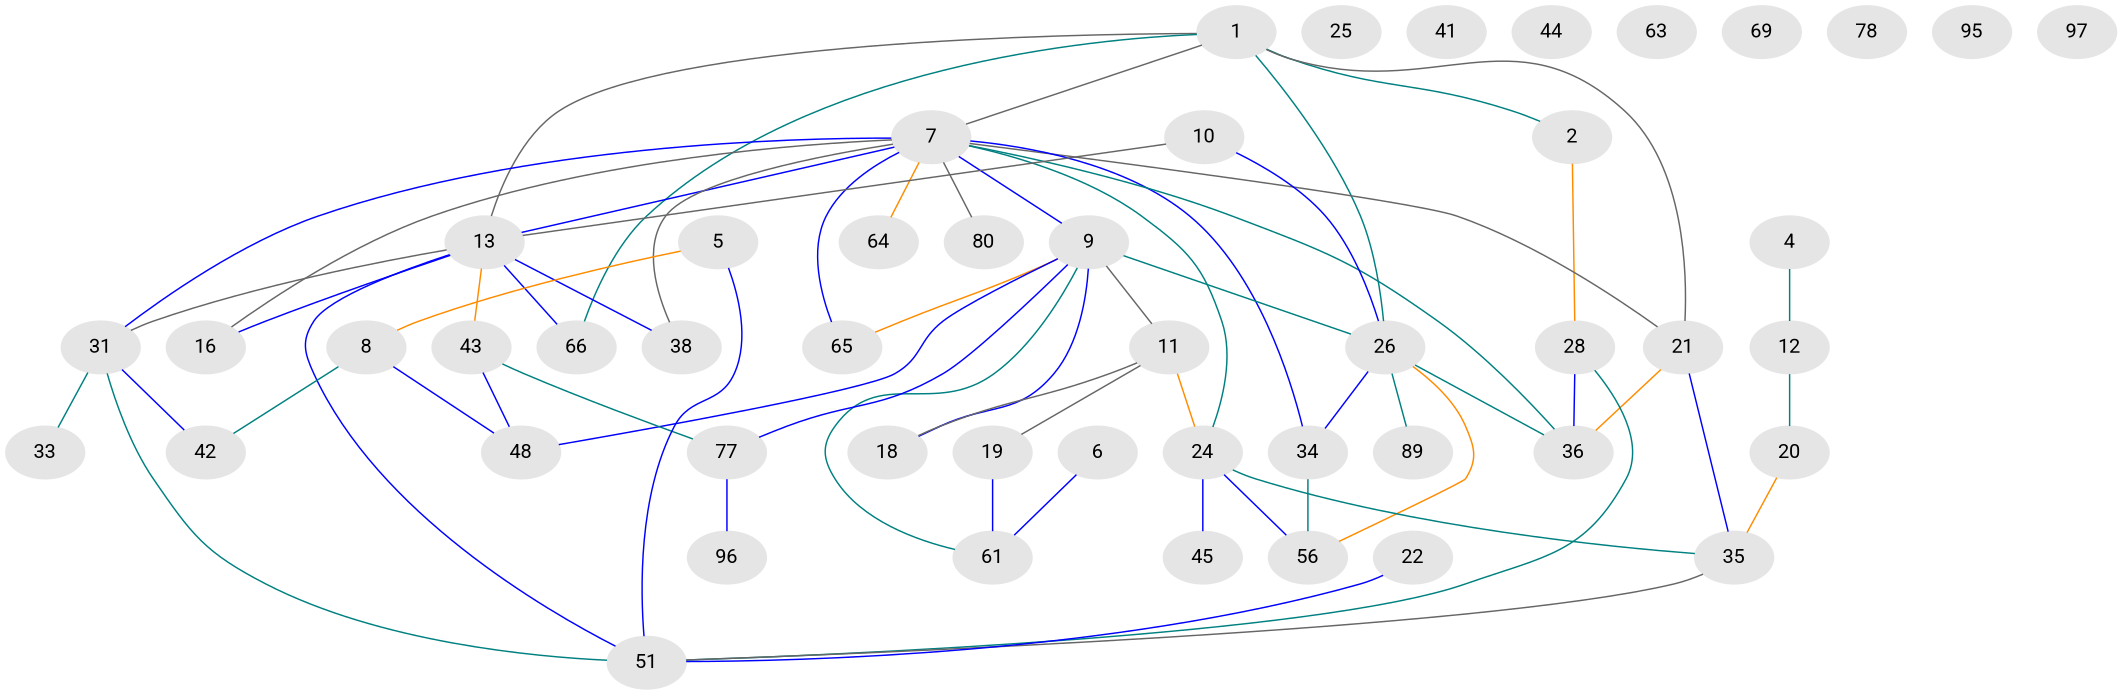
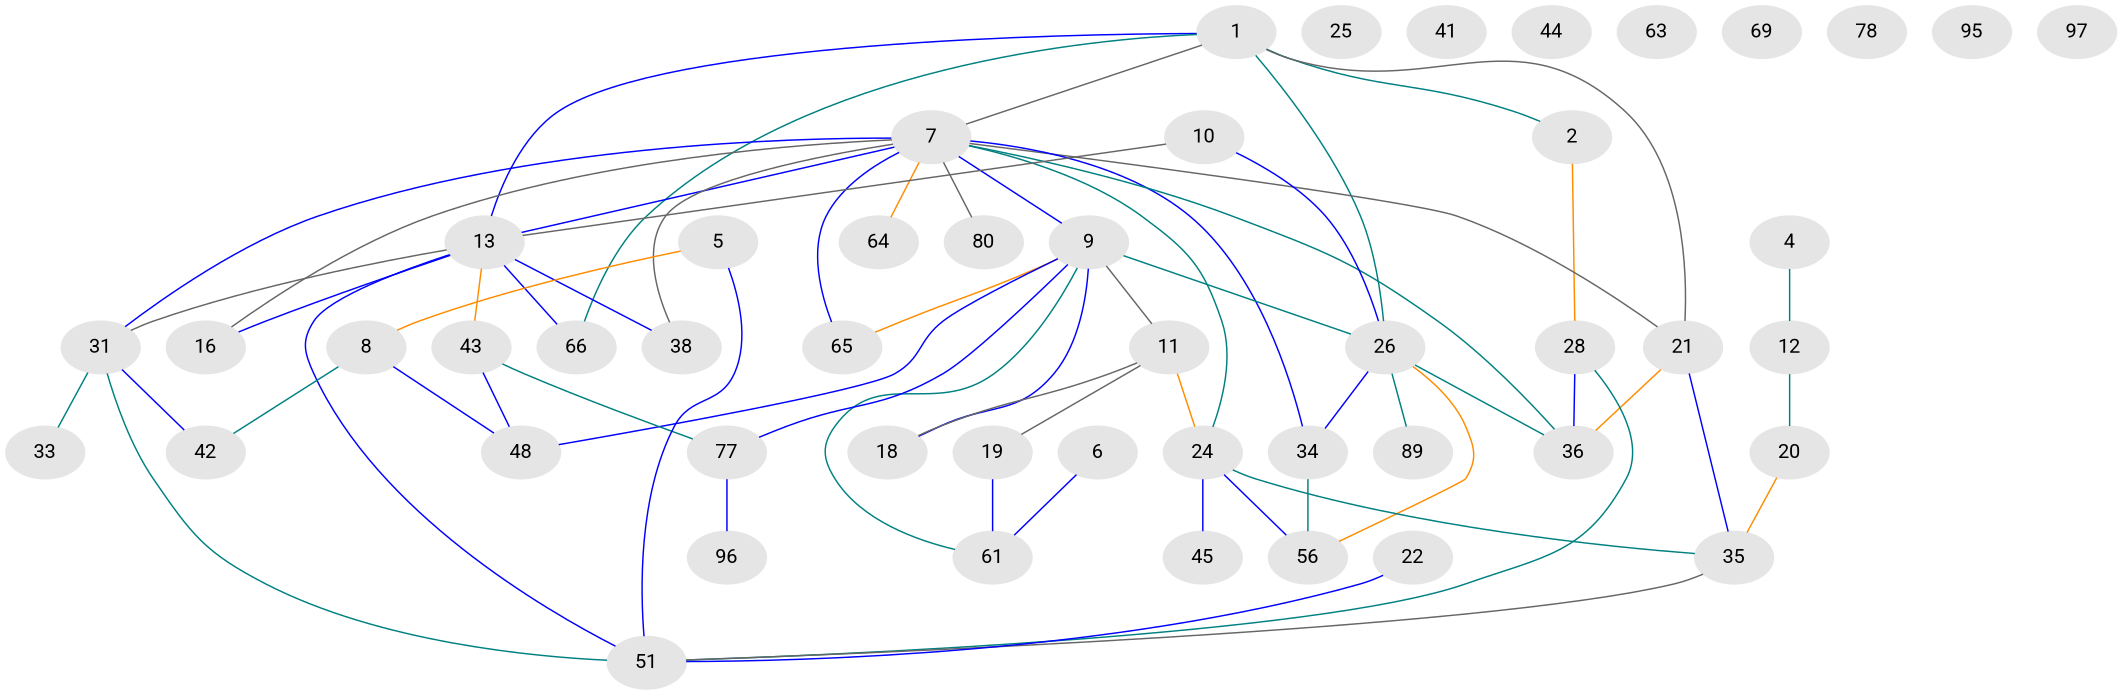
edge "1" -- "13": color gray40 -> blue
